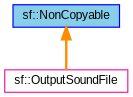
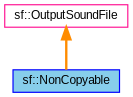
edge "sf::OutputSoundFile" -> "sf::NonCopyable": reversed
